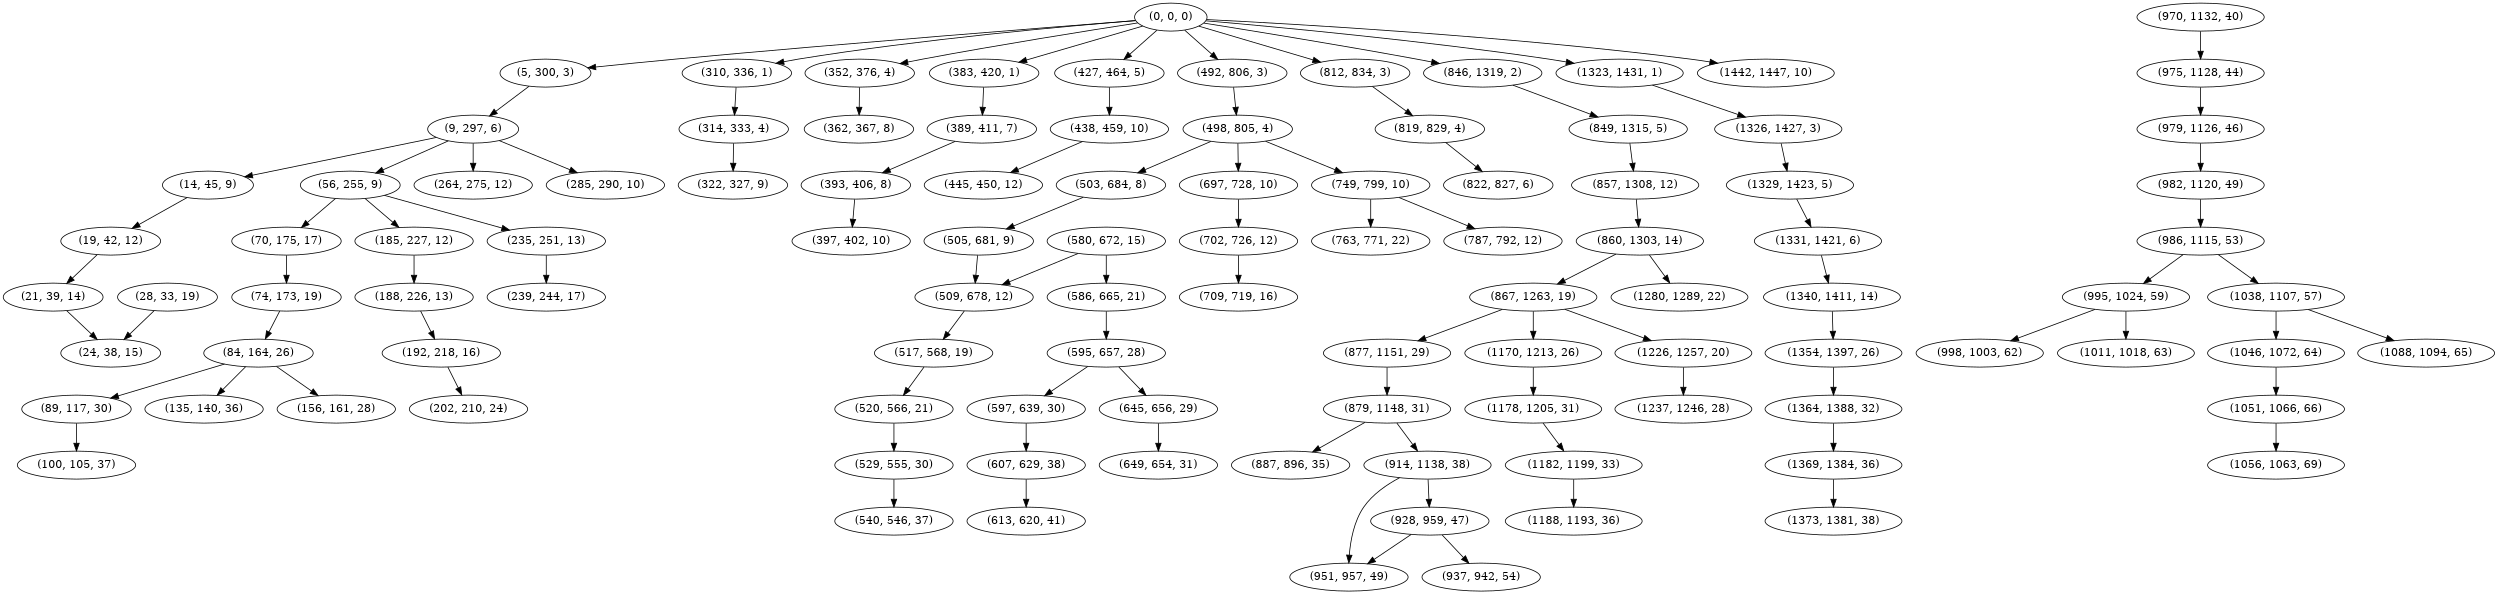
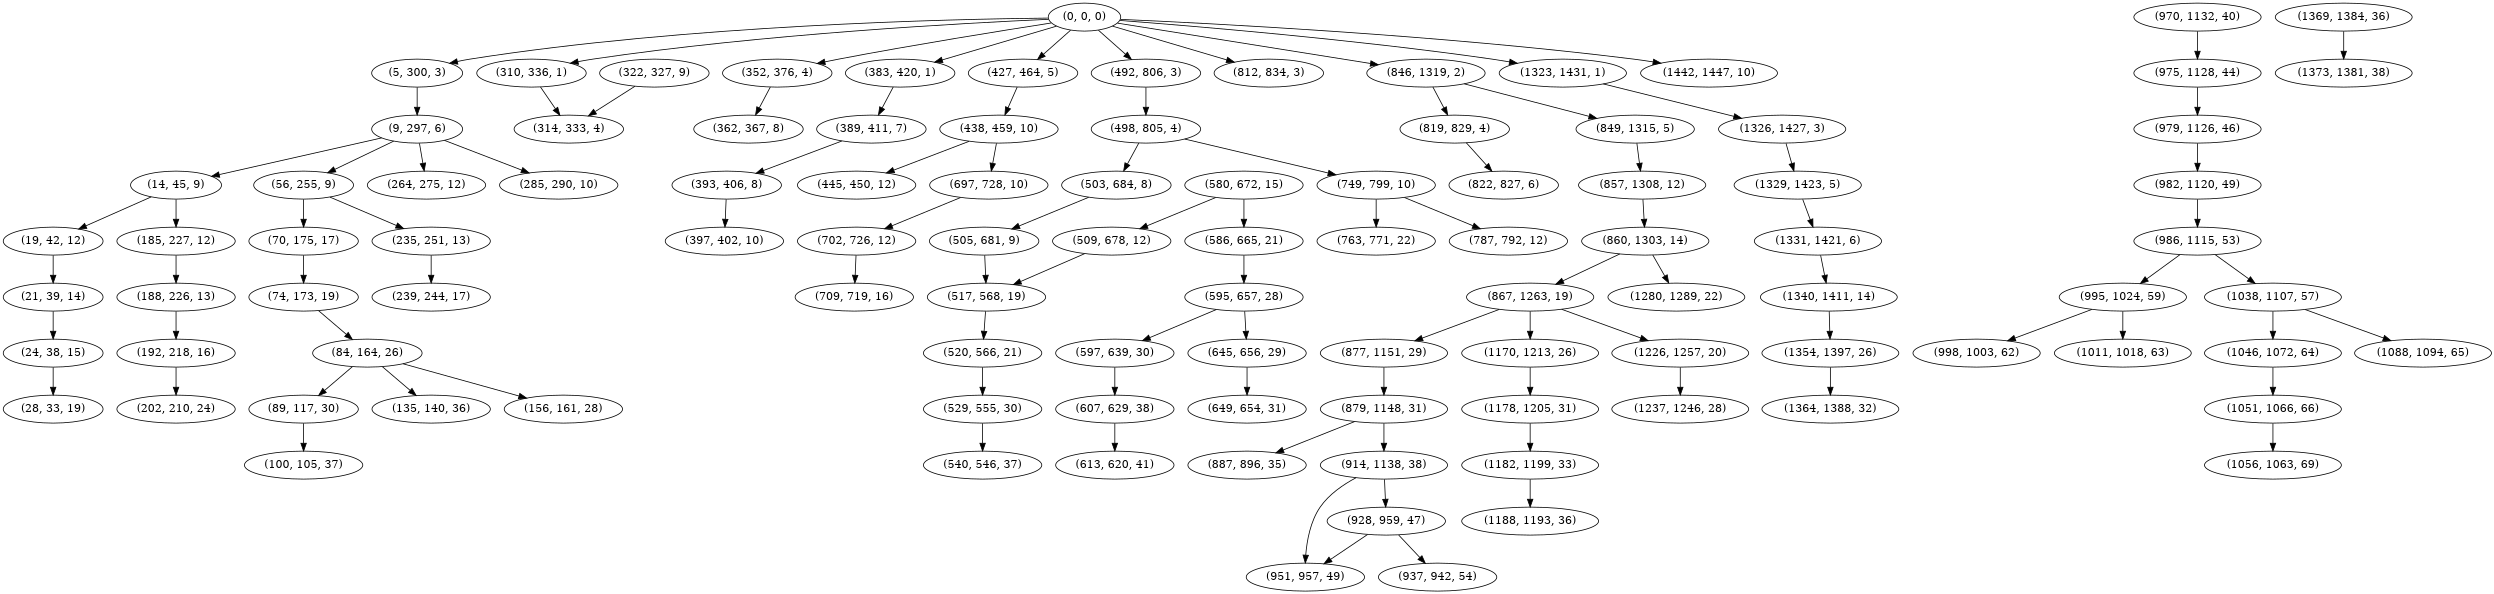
edge "(812, 834, 3)" -> "(819, 829, 4)": now "(846, 1319, 2)" -> "(819, 829, 4)"
edge "(314, 333, 4)" -> "(322, 327, 9)": reversed
edge "(498, 805, 4)" -> "(697, 728, 10)": now "(438, 459, 10)" -> "(697, 728, 10)"
edge "(56, 255, 9)" -> "(185, 227, 12)": now "(14, 45, 9)" -> "(185, 227, 12)"
edge "(505, 681, 9)" -> "(509, 678, 12)": now "(505, 681, 9)" -> "(517, 568, 19)"
edge "(28, 33, 19)" -> "(24, 38, 15)": reversed
edge "(1364, 1388, 32)" -> "(1369, 1384, 36)": removed
